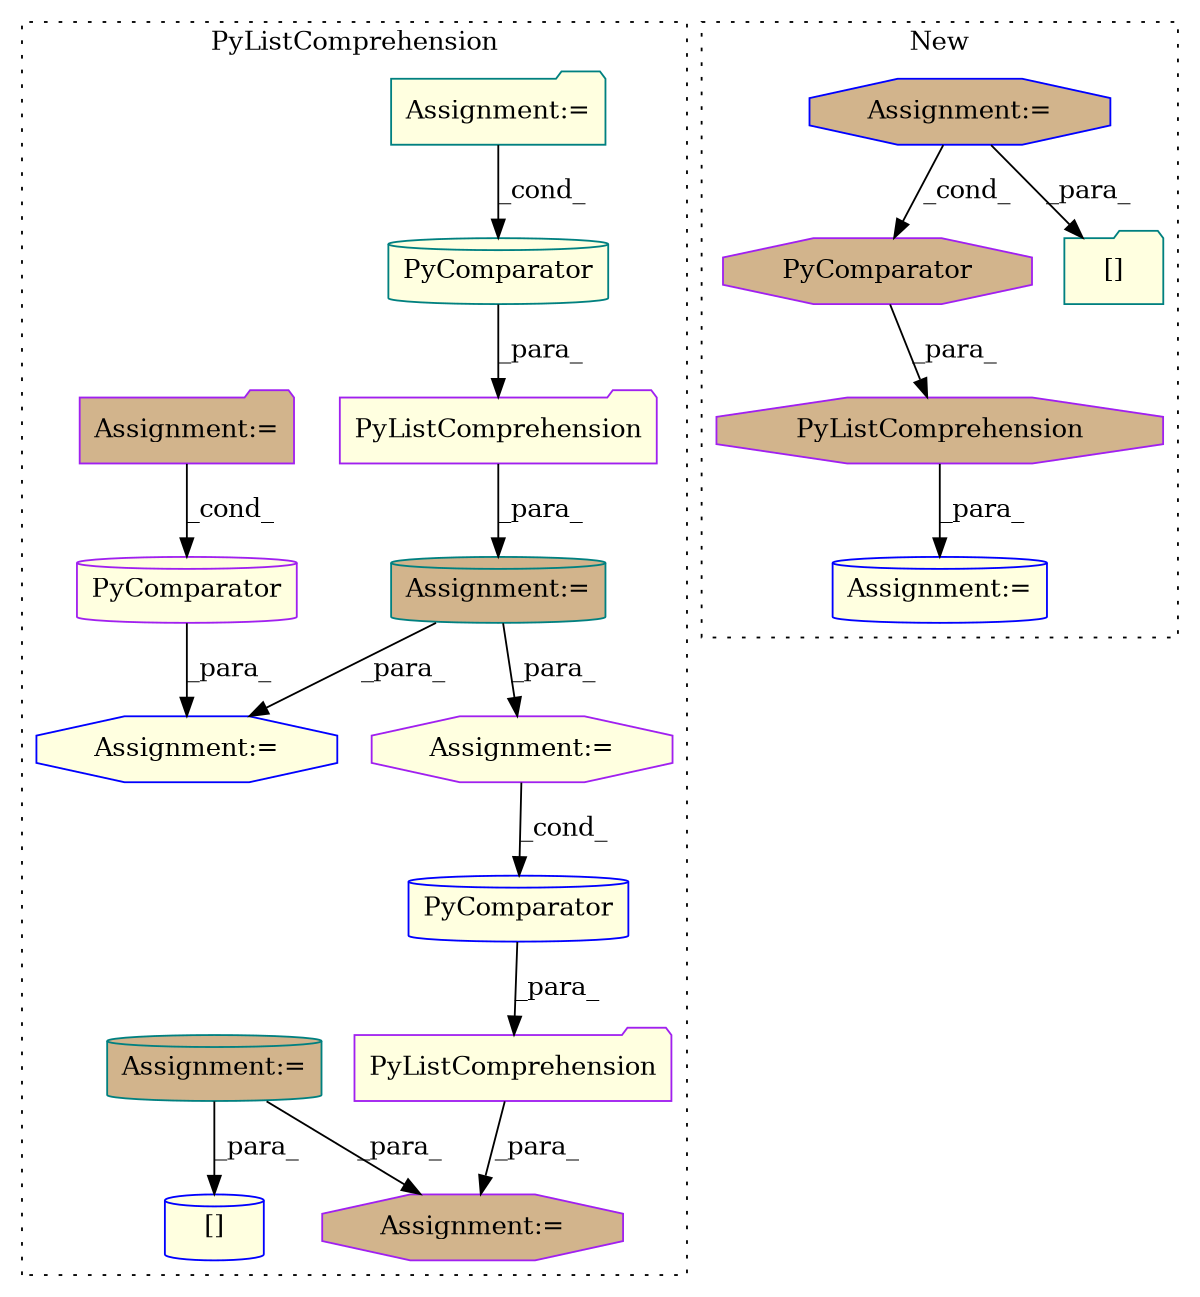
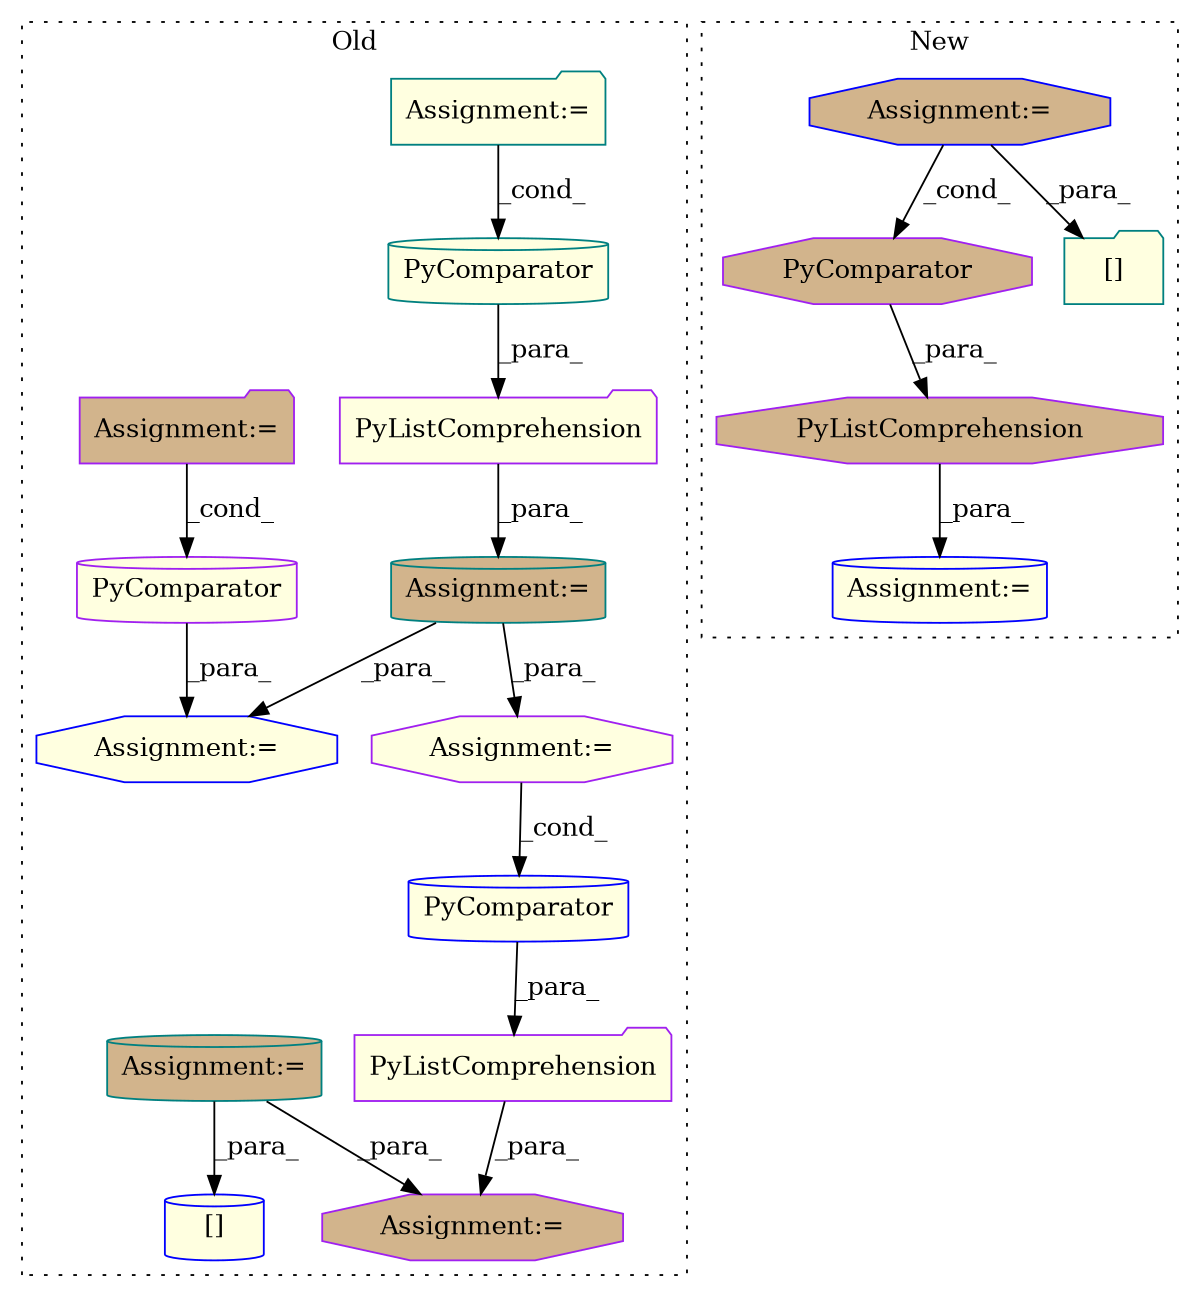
cluster "PyListComprehension": label "PyListComprehension" -> "Old"
